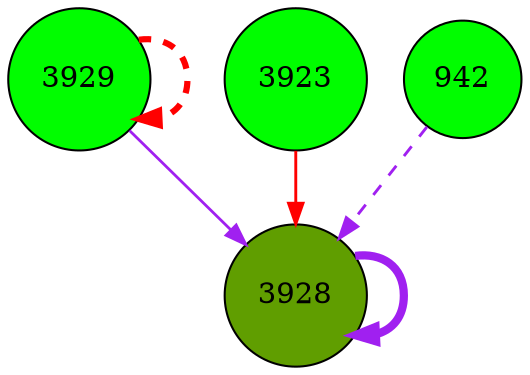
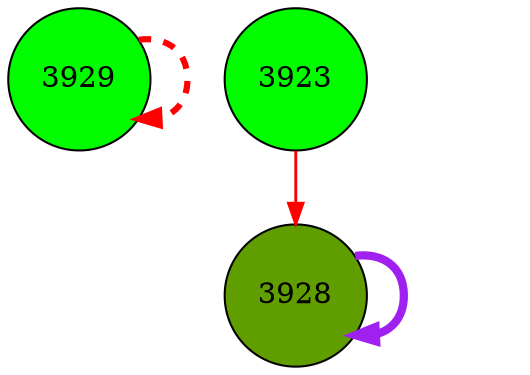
node "942": removed
edge "3929" -> "3928": removed
